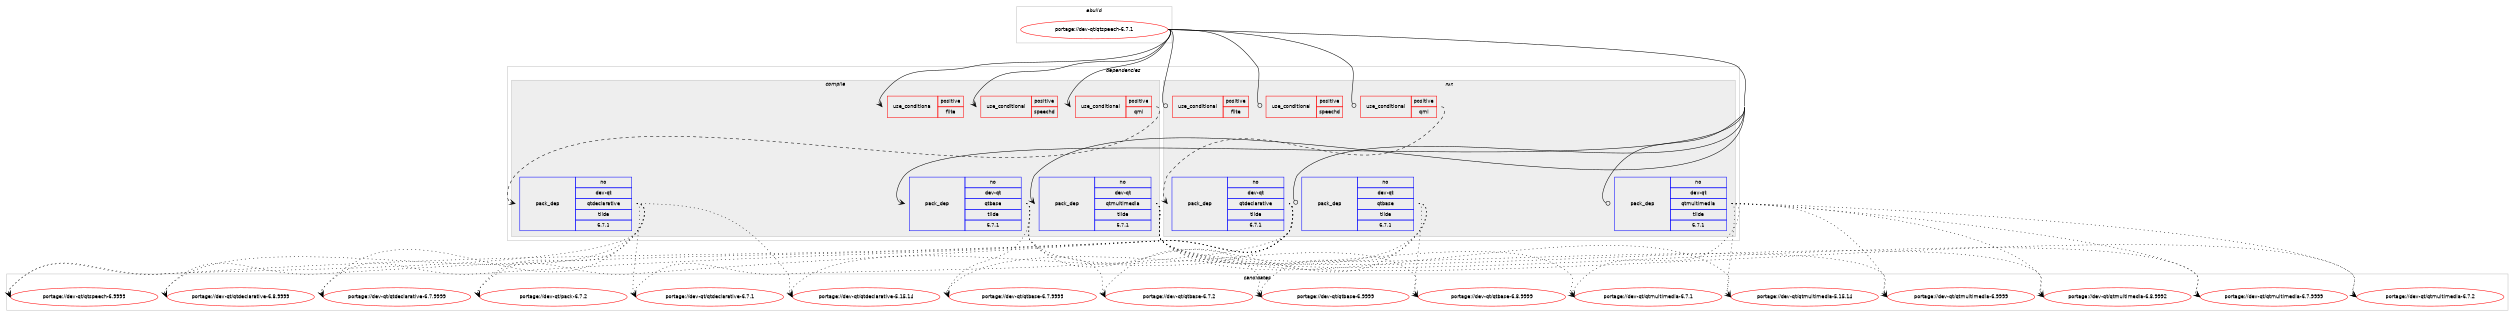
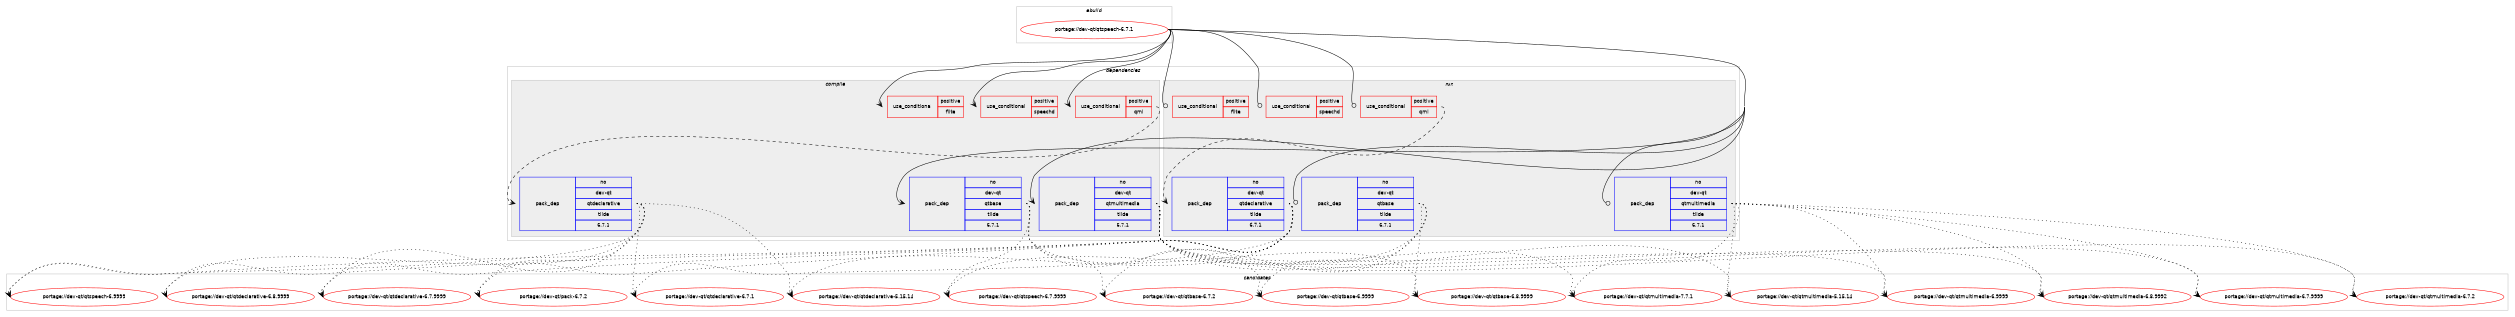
node "portage://dev-qt/qtbase-6.7.9999": label "portage://dev-qt/qtbase-6.7.9999" -> "portage://dev-qt/qtspeech-6.7.9999"
node "portage://dev-qt/qtmultimedia-6.7.1": label "portage://dev-qt/qtmultimedia-6.7.1" -> "portage://dev-qt/qtmultimedia-7.7.1"
